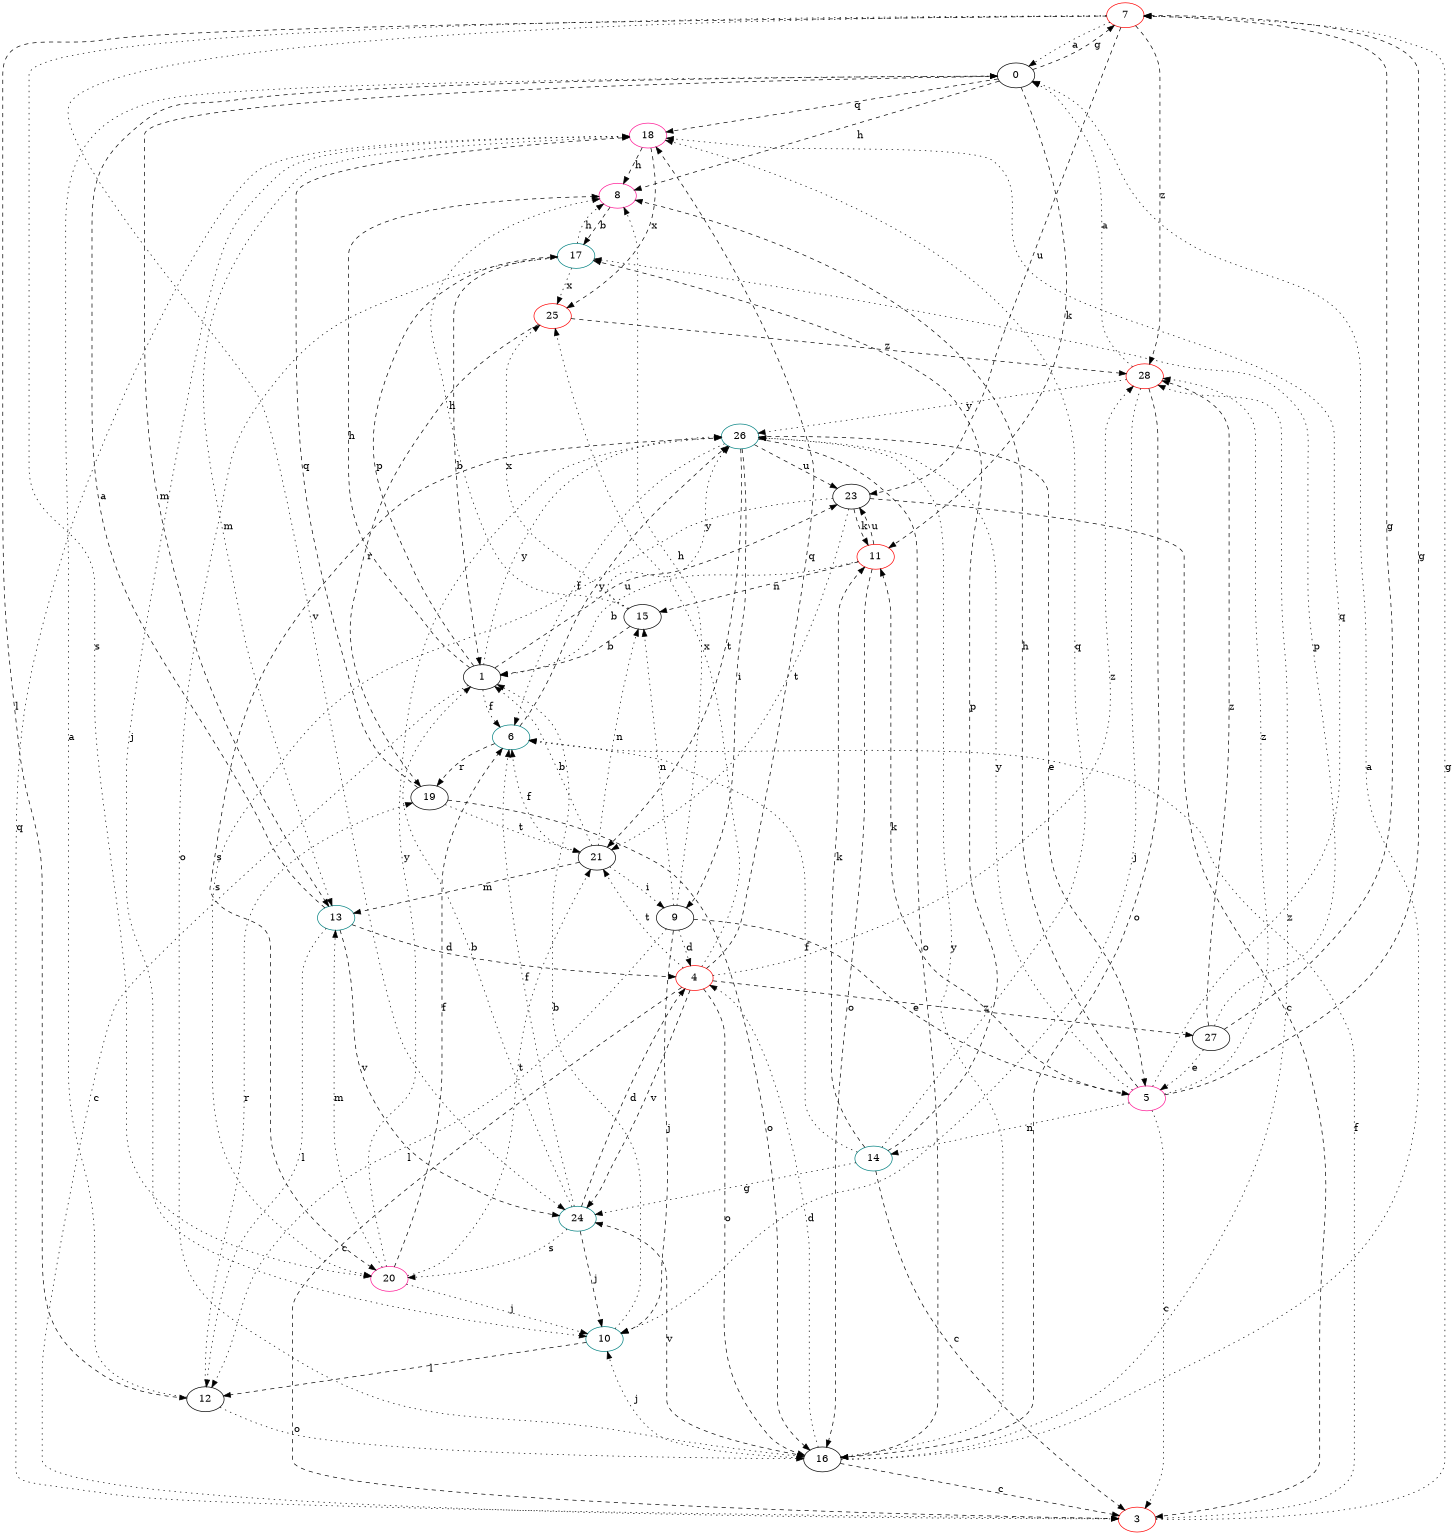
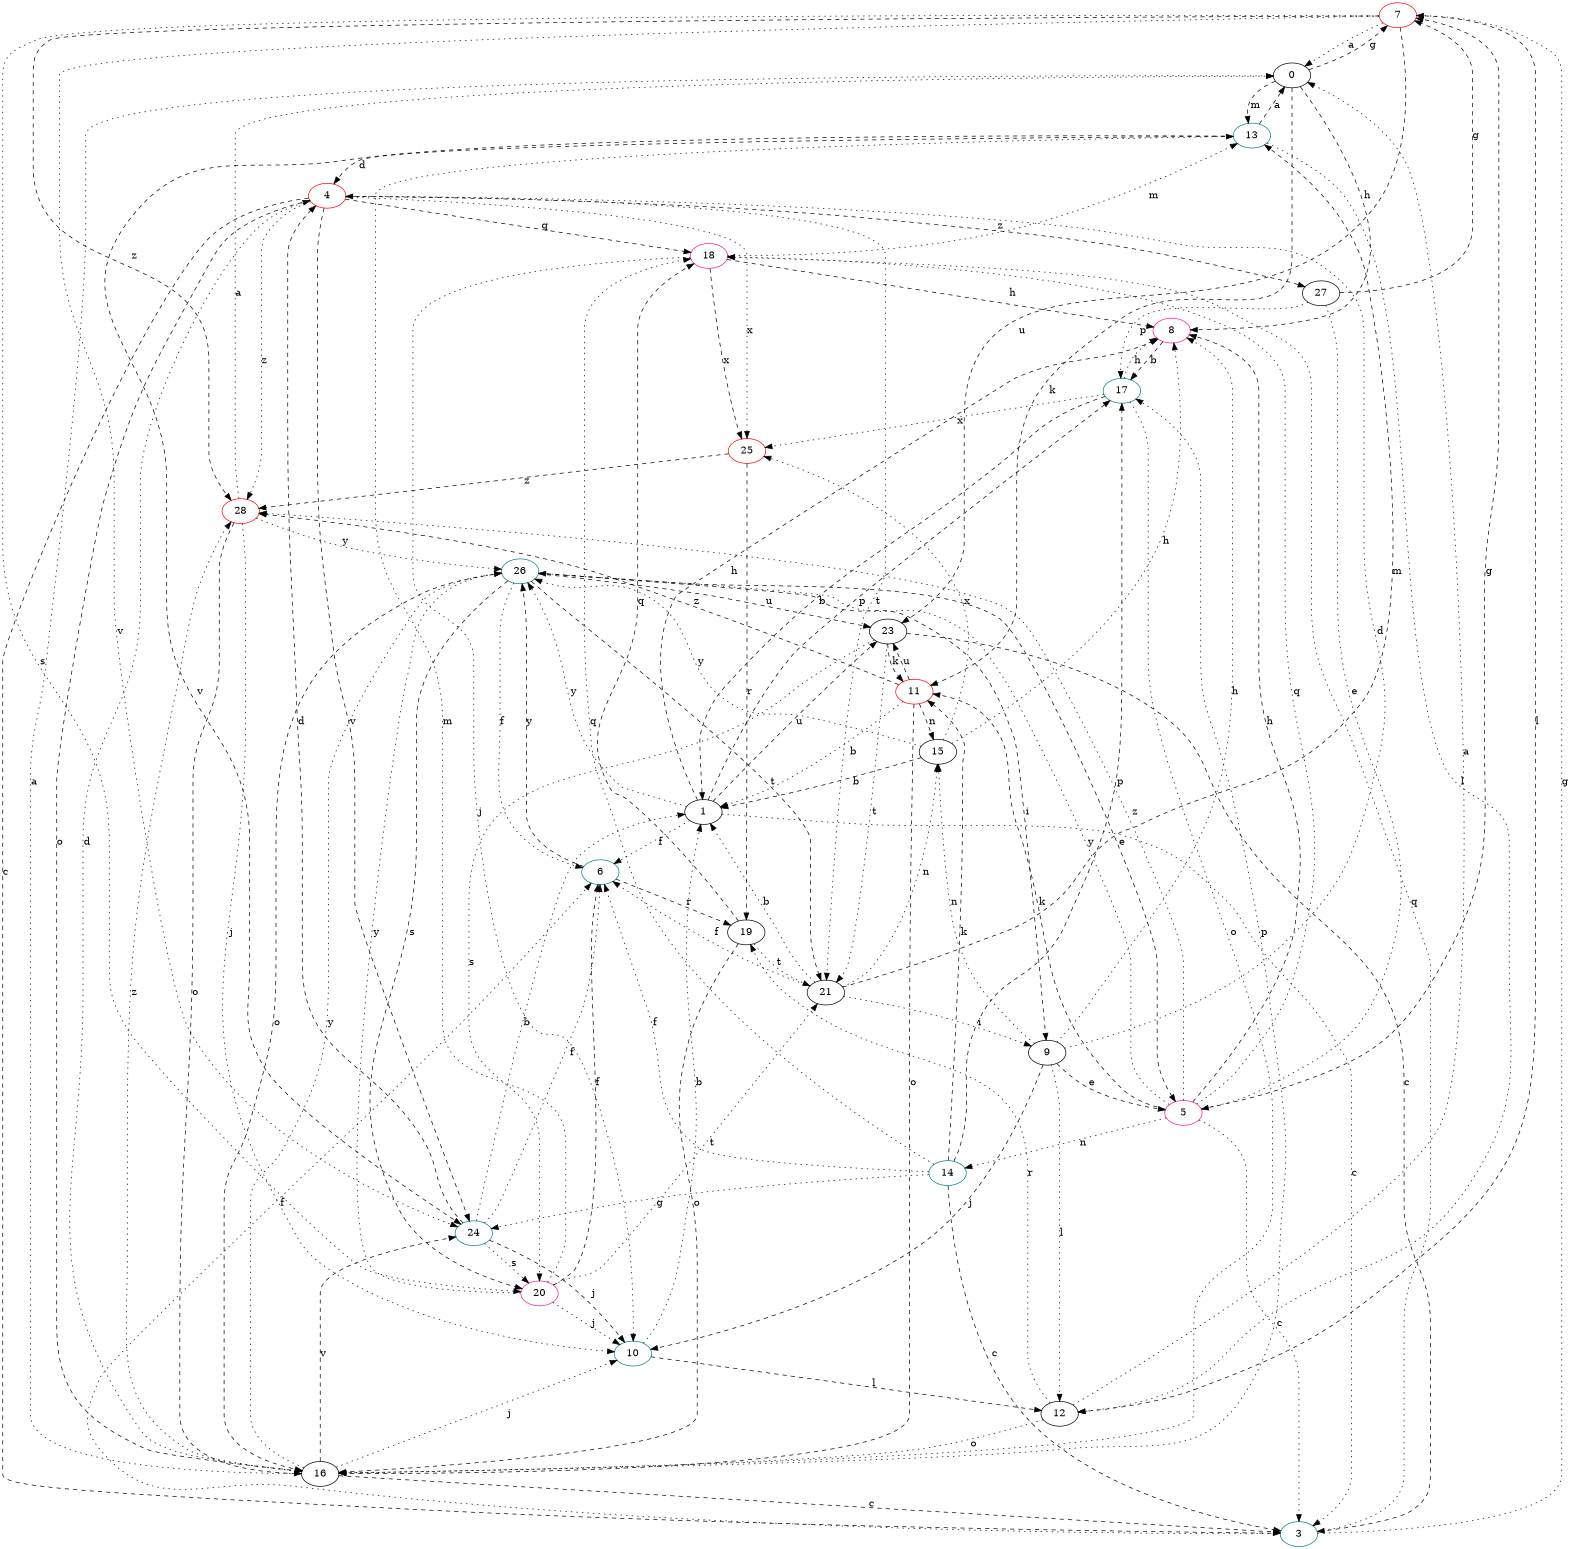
edge "0" -> "18": removed, label "q"
edge "27" -> "28": now "11" -> "28"
edge "16" -> "17": added, label "p"
node "3": color red -> teal
